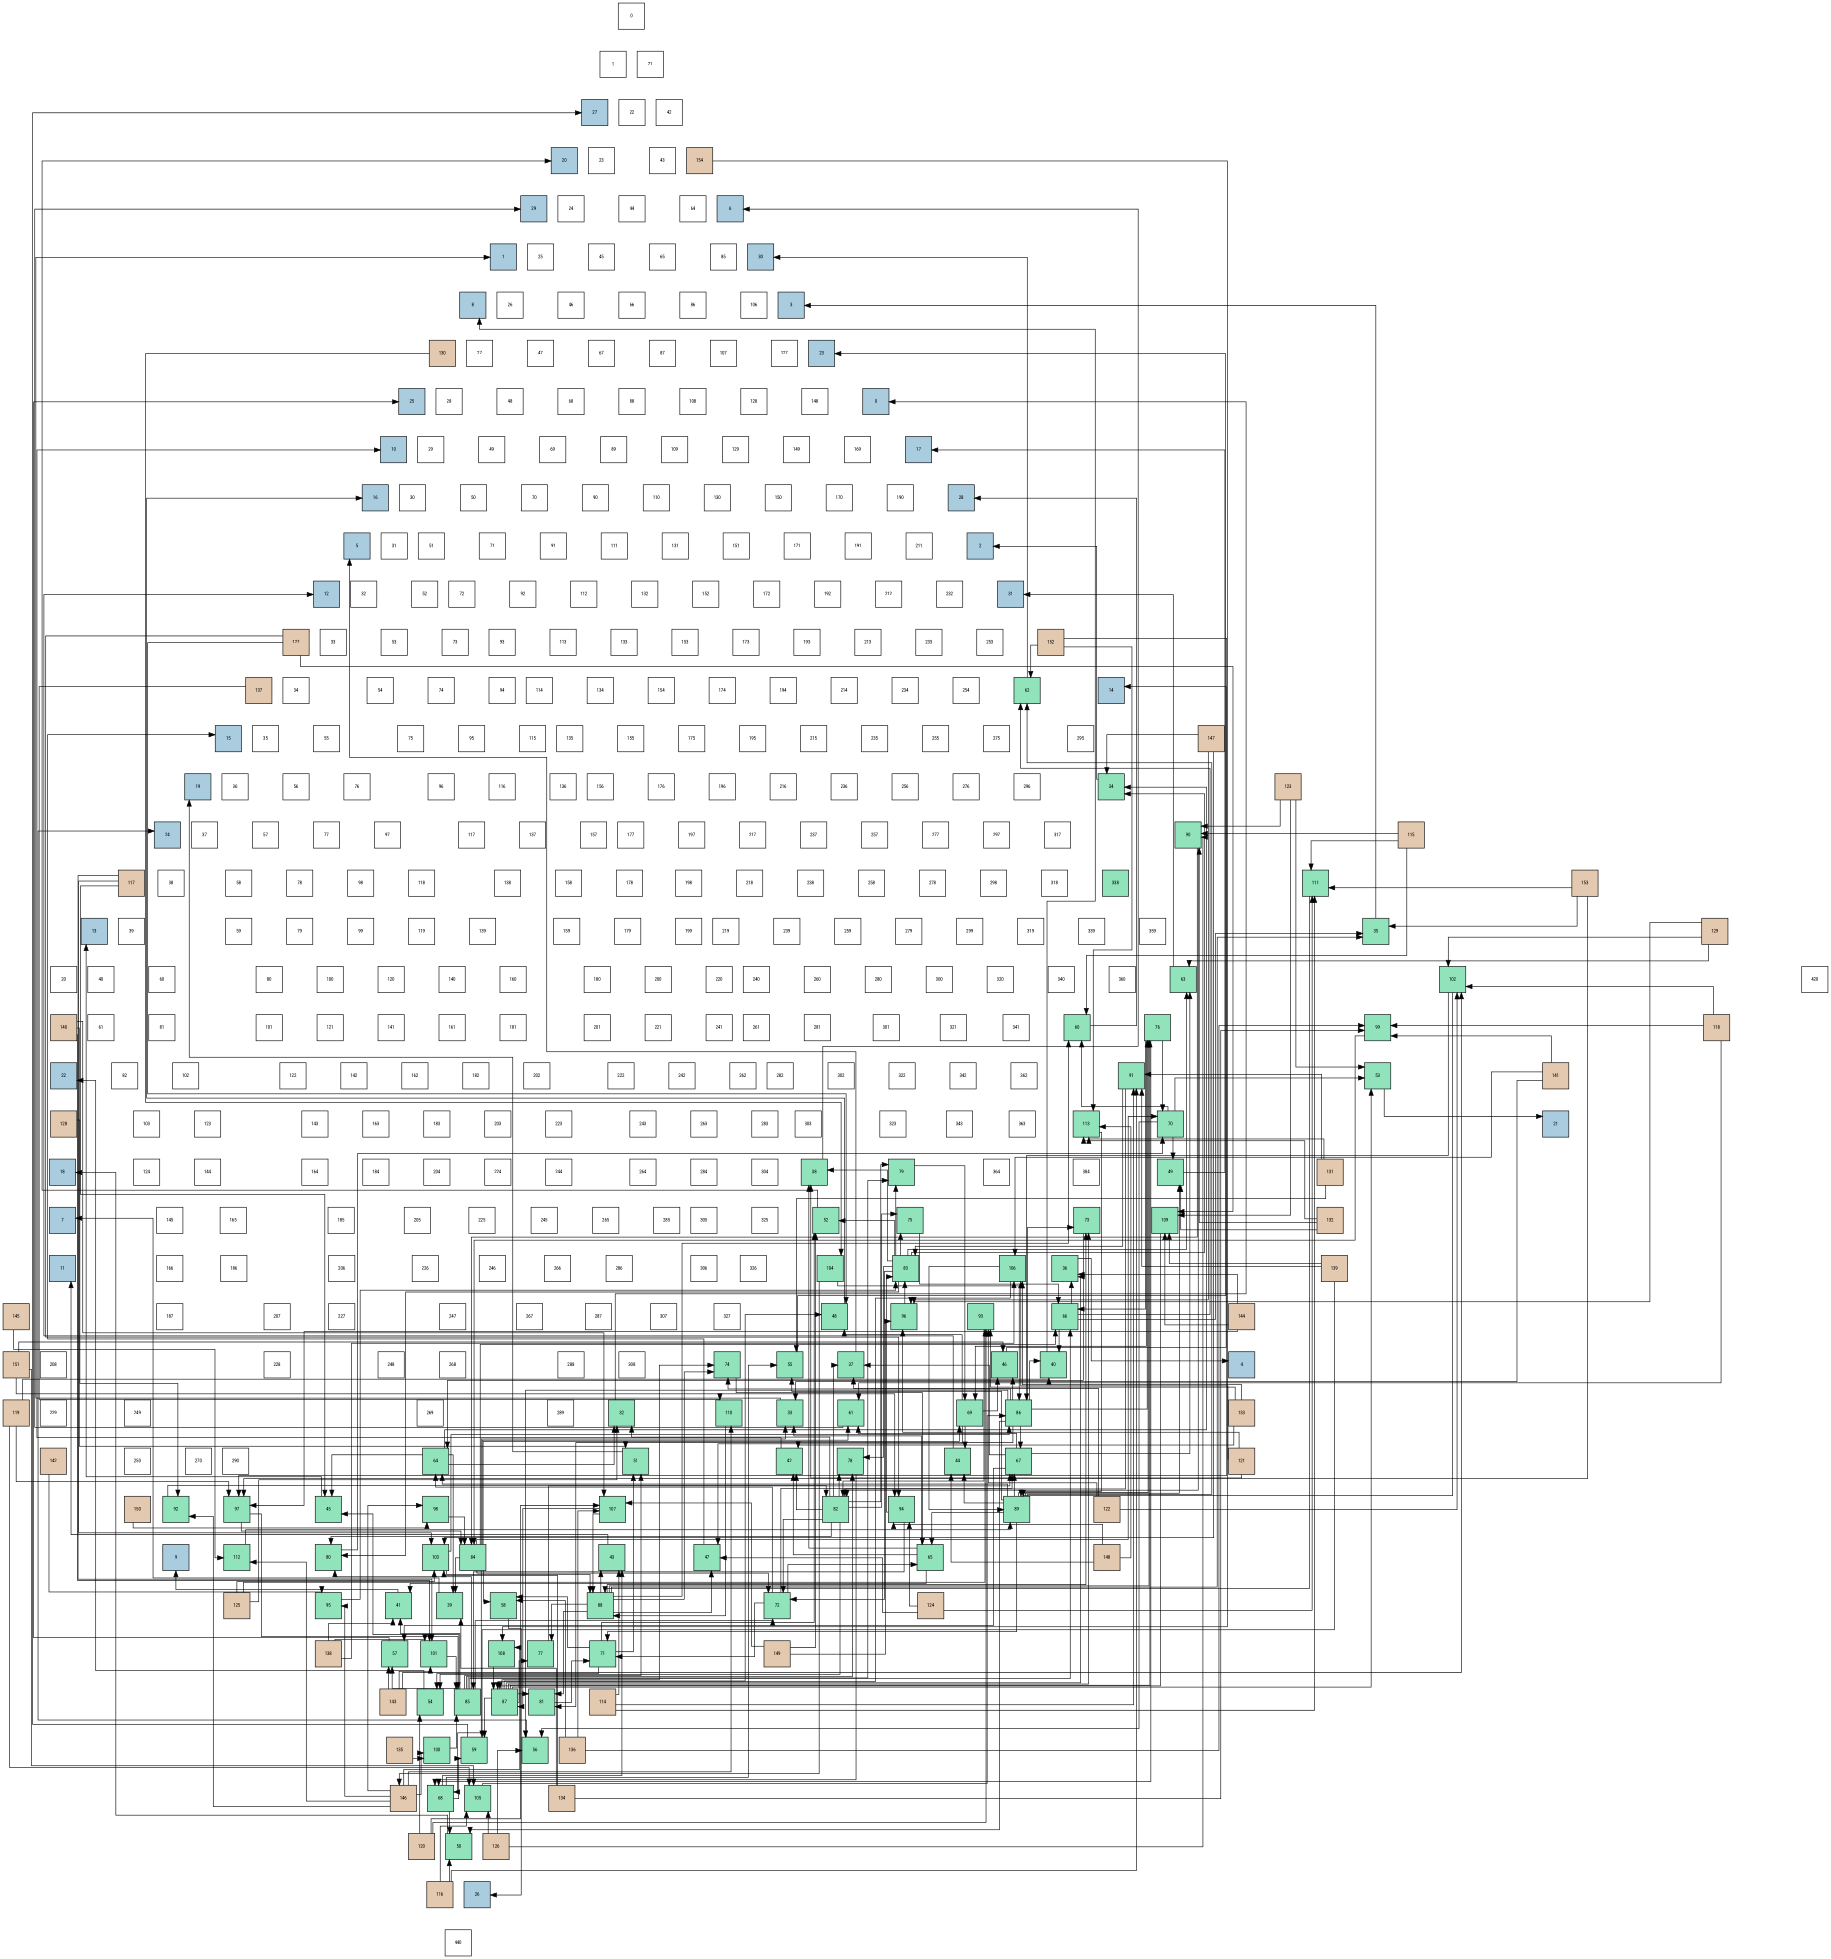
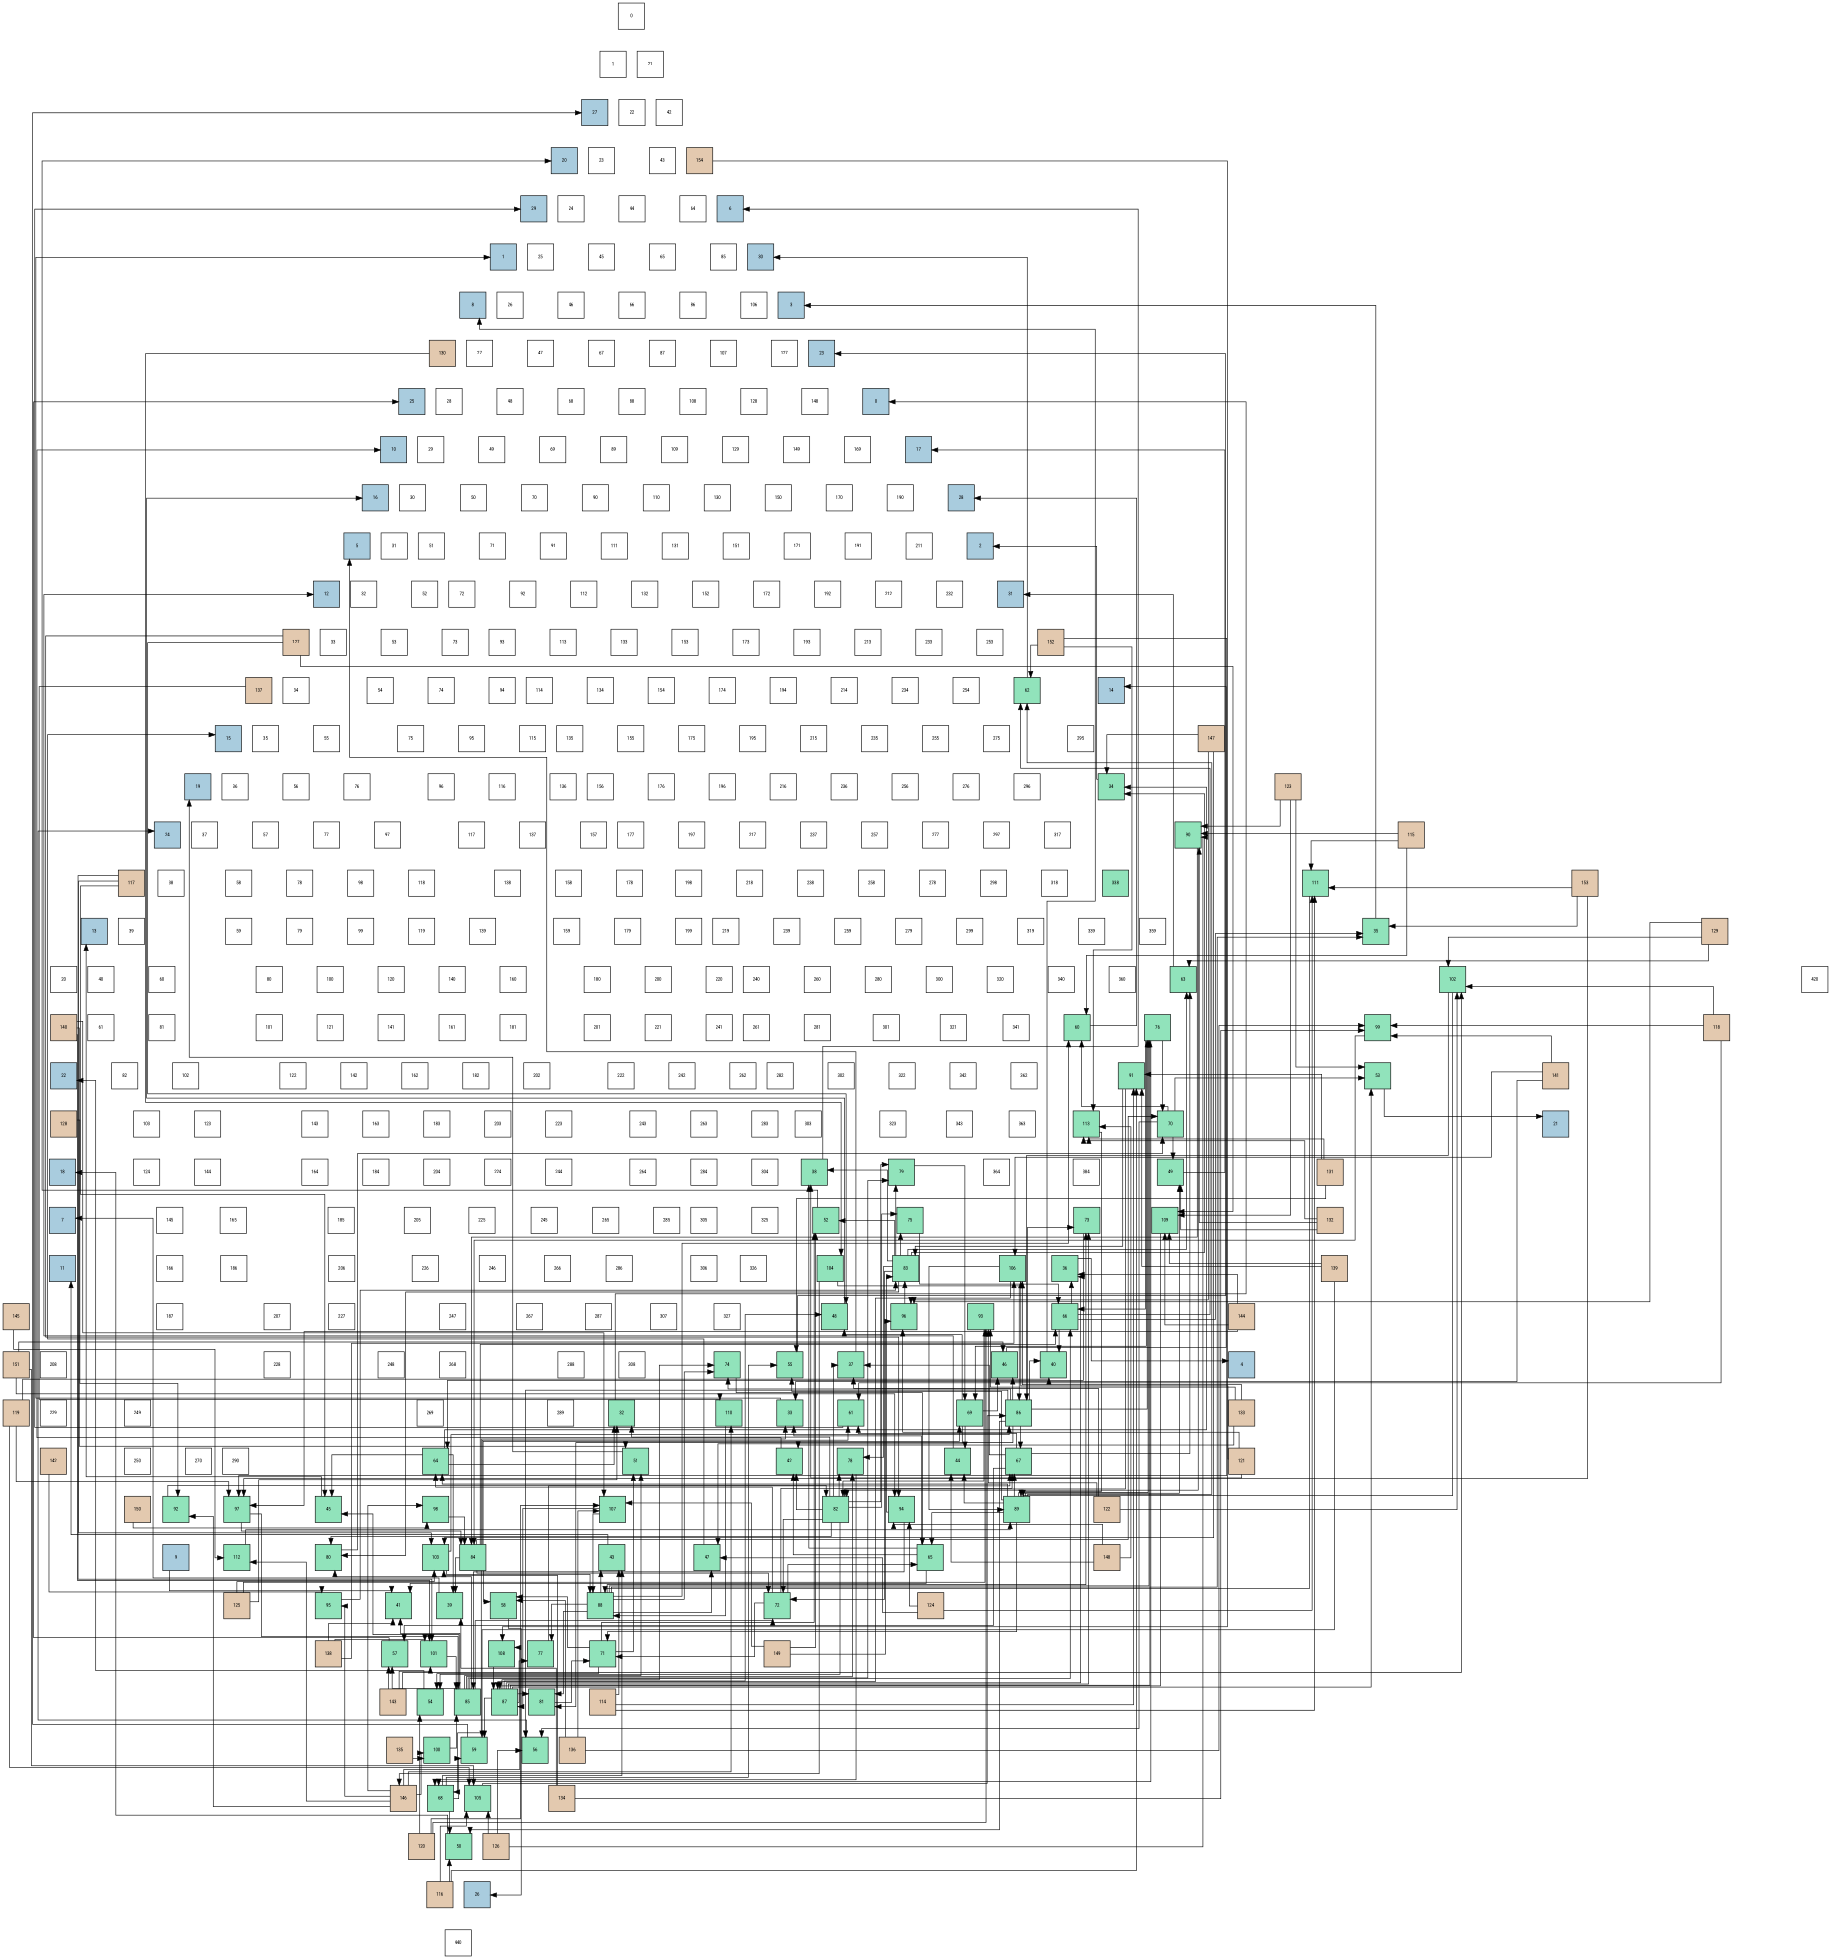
edge "41" -> "9": reversed
